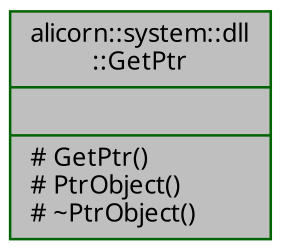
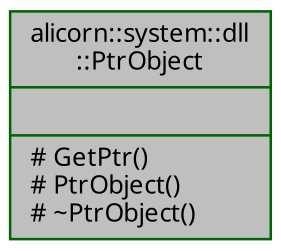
node "alicorn::system::dll": text "::GetPtr" -> "::PtrObject"
